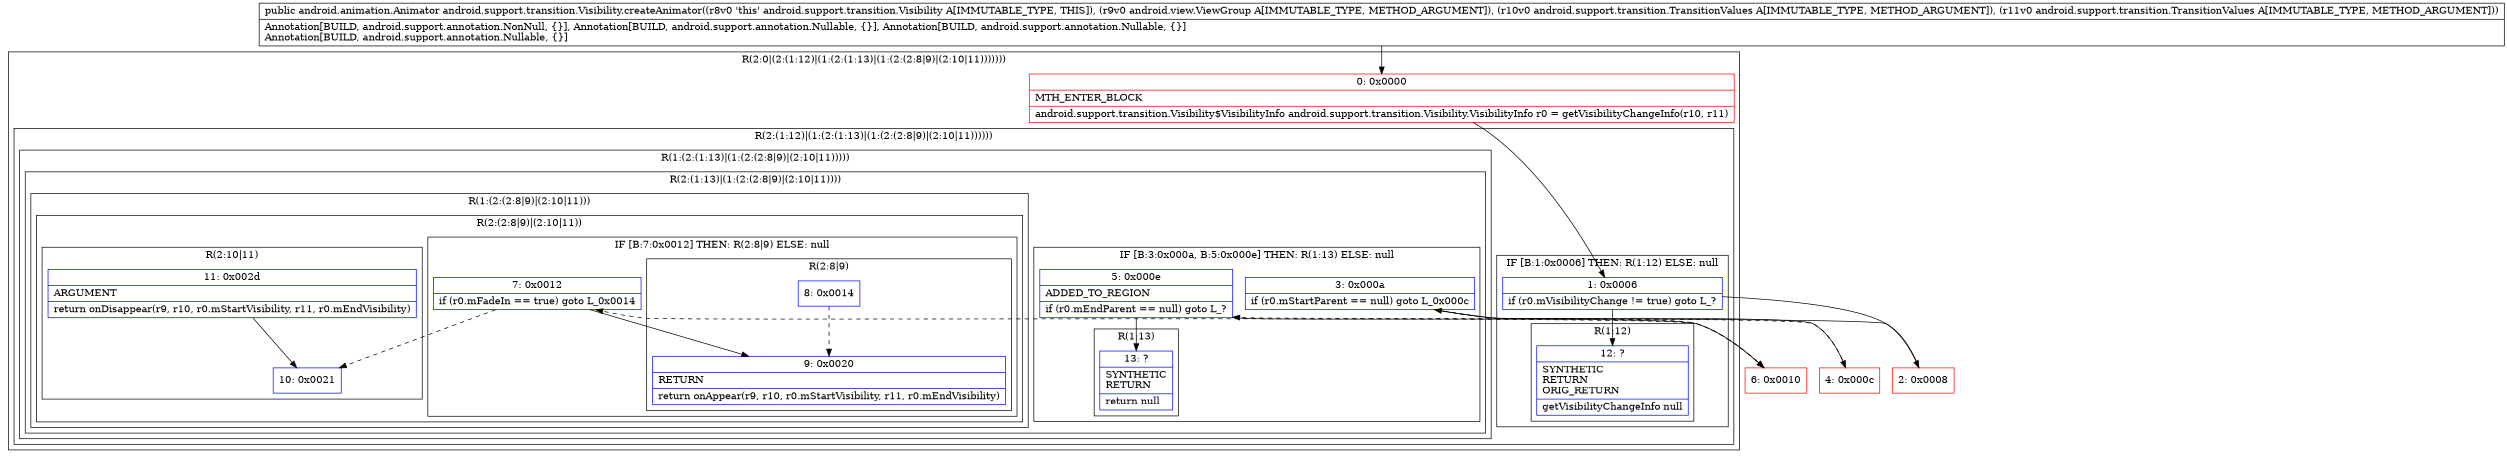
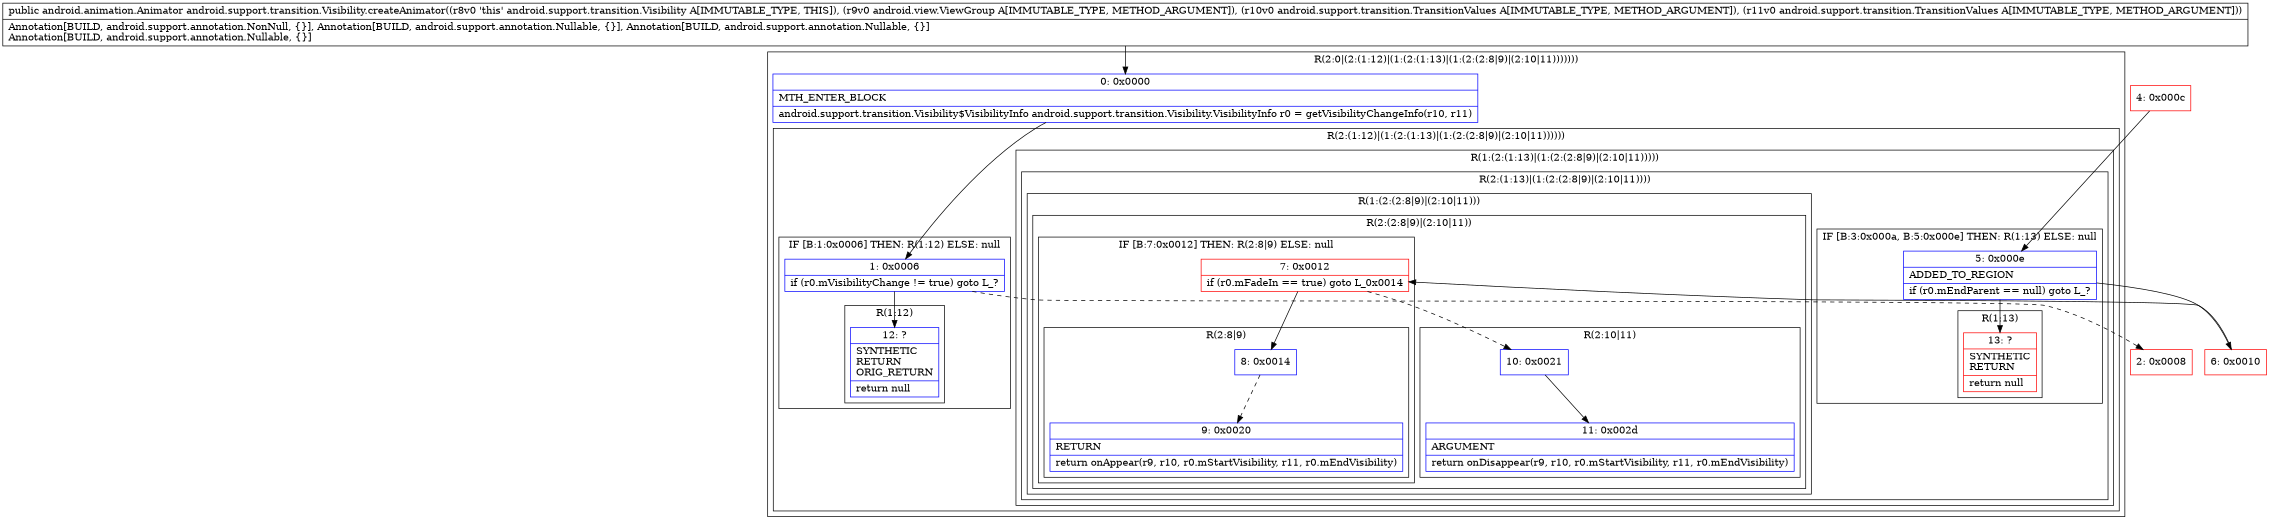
node "0: 0x0000": color red -> blue
node "7: 0x0012": color blue -> red
node "3: 0x000a": removed
edge "1: 0x0006" -> "2: 0x0008": style solid -> dashed
edge "6: 0x0010" -> "7: 0x0012": style dashed -> solid
edge "4: 0x000c" -> "5: 0x000e": style dashed -> solid
edge "7: 0x0012" -> "9: 0x0020": now "7: 0x0012" -> "8: 0x0014"
edge "11: 0x002d" -> "10: 0x0021": reversed
node "13: ?": color blue -> red
node "12: ?": text "getVisibilityChangeInfo null" -> "return null"
